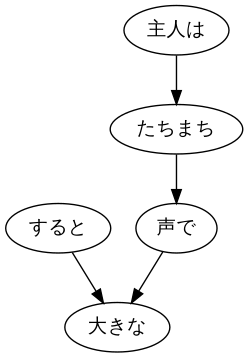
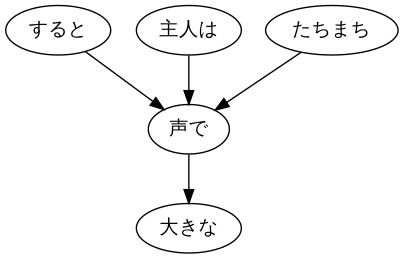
edge "主人は" -> "たちまち": now "主人は" -> "声で"
edge "すると" -> "大きな": now "すると" -> "声で"
